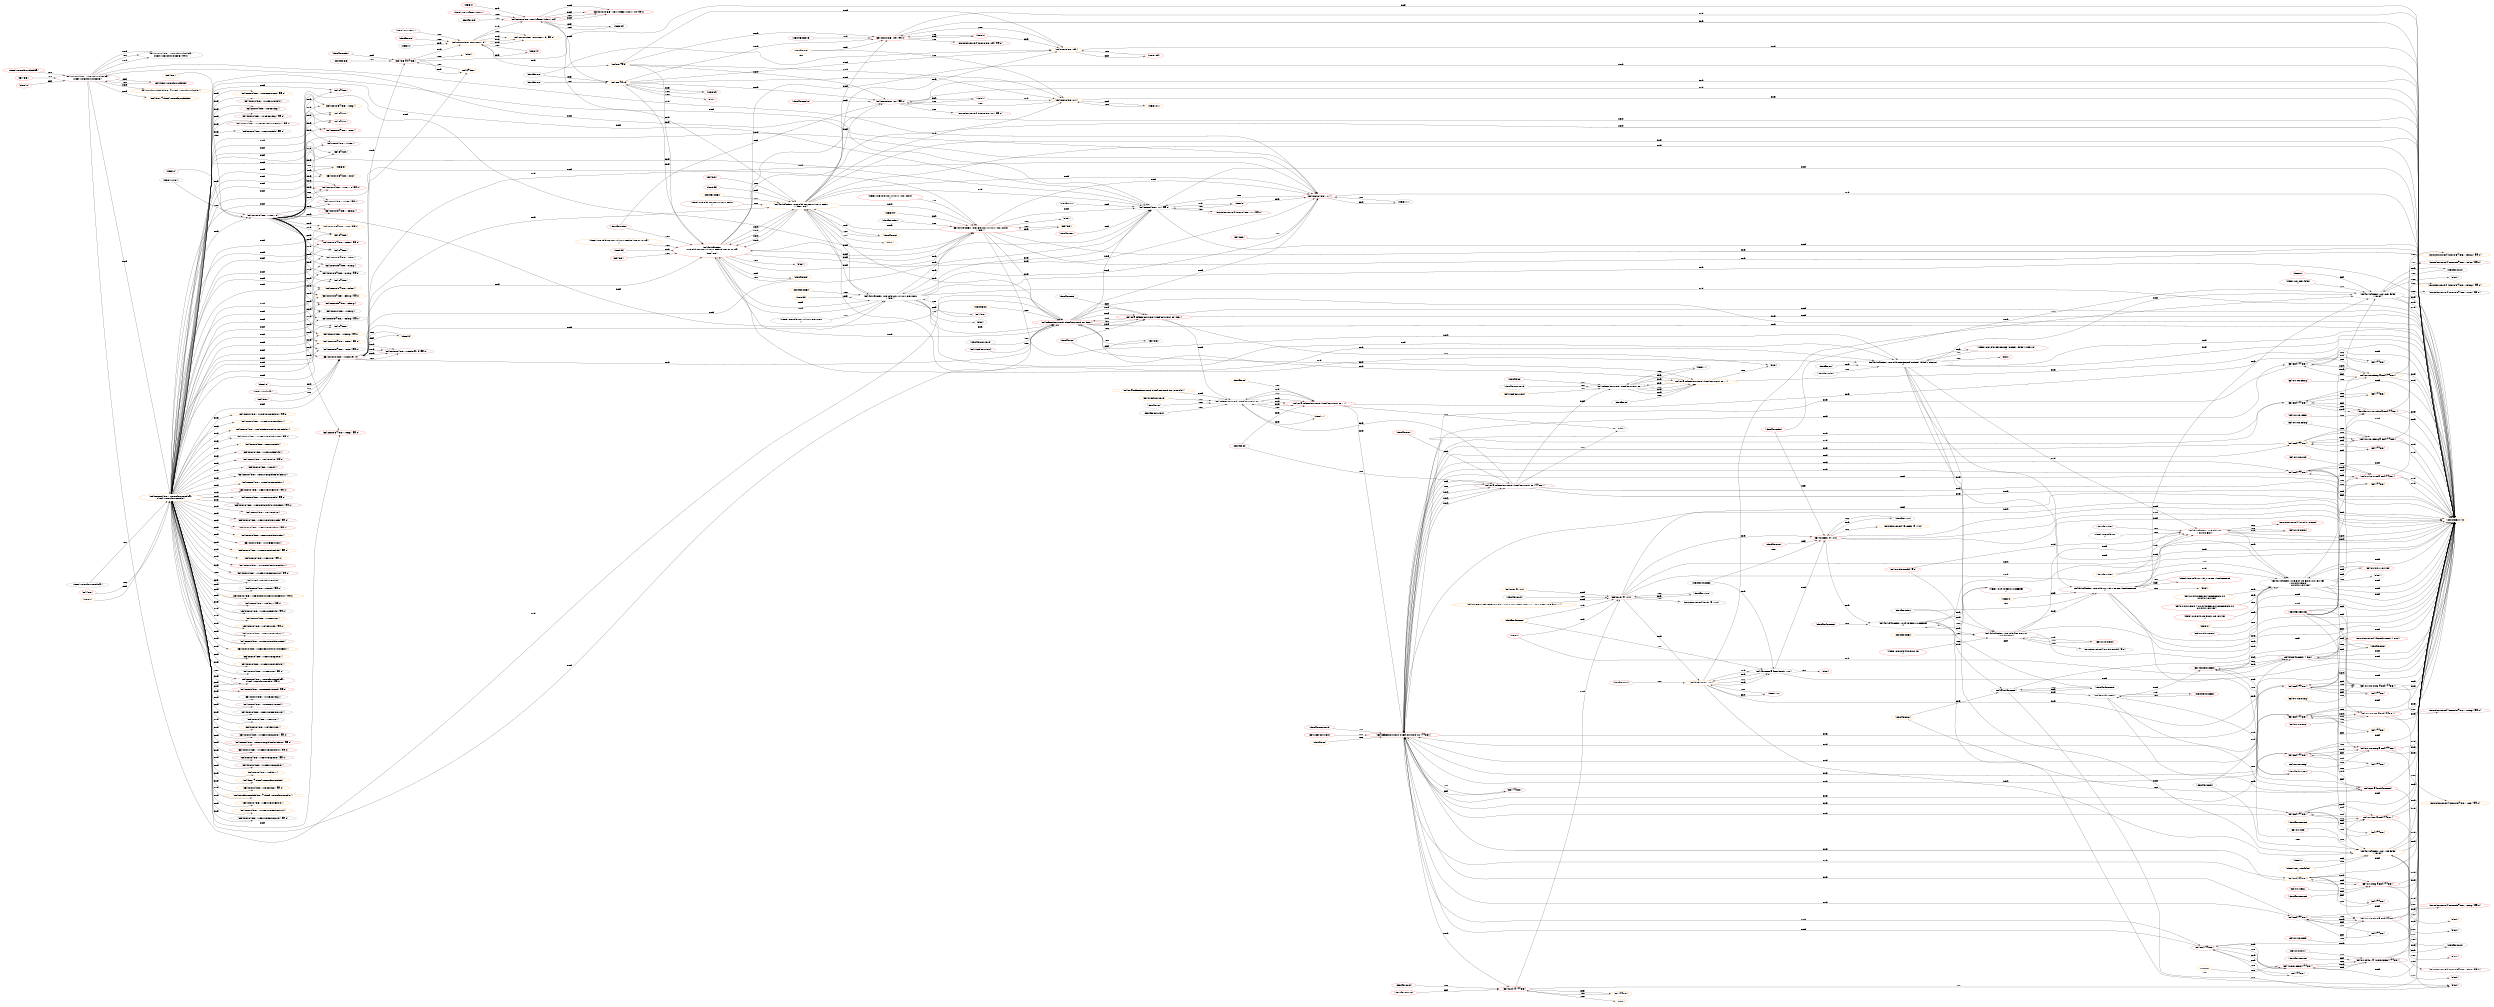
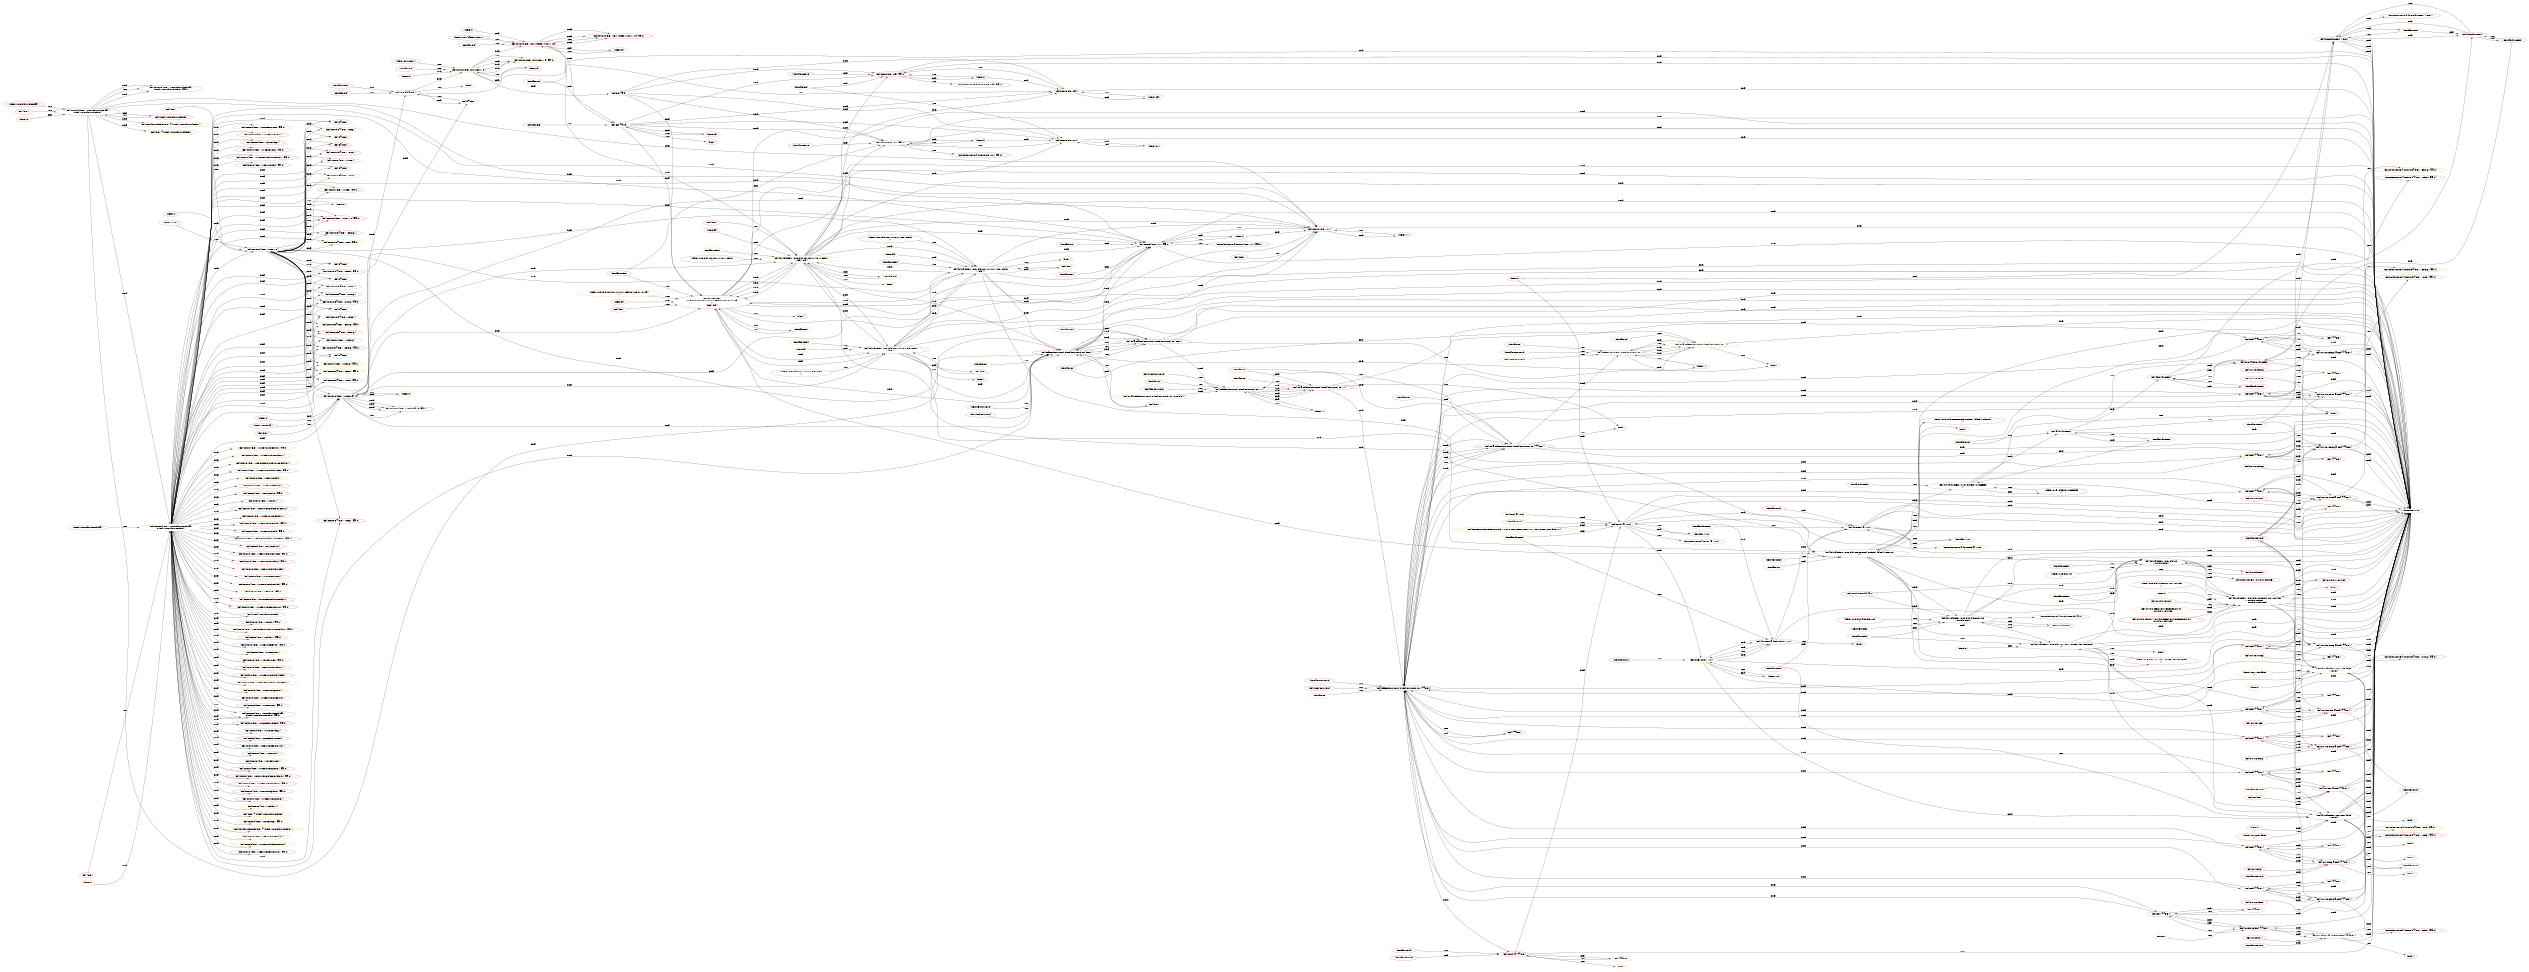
edge "(Call,error = ferror(fsuccess))" -> "(Call,fclose(fsuccess) || error)": added, label "DDG:"
node "(Identifier,pm.maxcalc8 = atof(*++argv))": label "(Identifier,pm.maxcalc8 = atof(*++argv))" -> "(Call,pm.maxcalc8 = atof(*++argv))"
